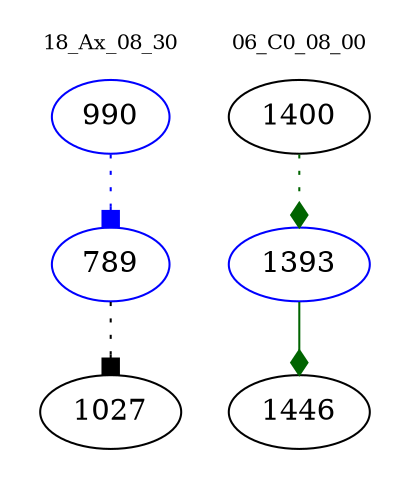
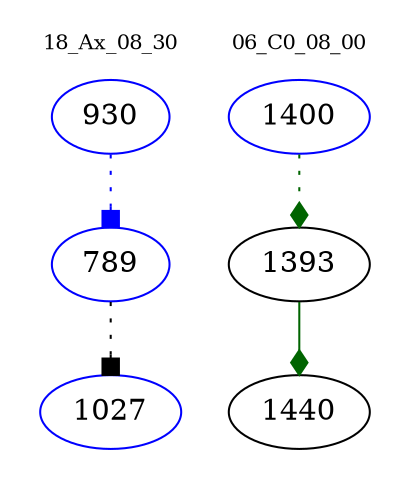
node "990": label "990" -> "930"
node "1400": color black -> blue
node "1393": color blue -> black
node "1027": color black -> blue
node "1446": label "1446" -> "1440"
